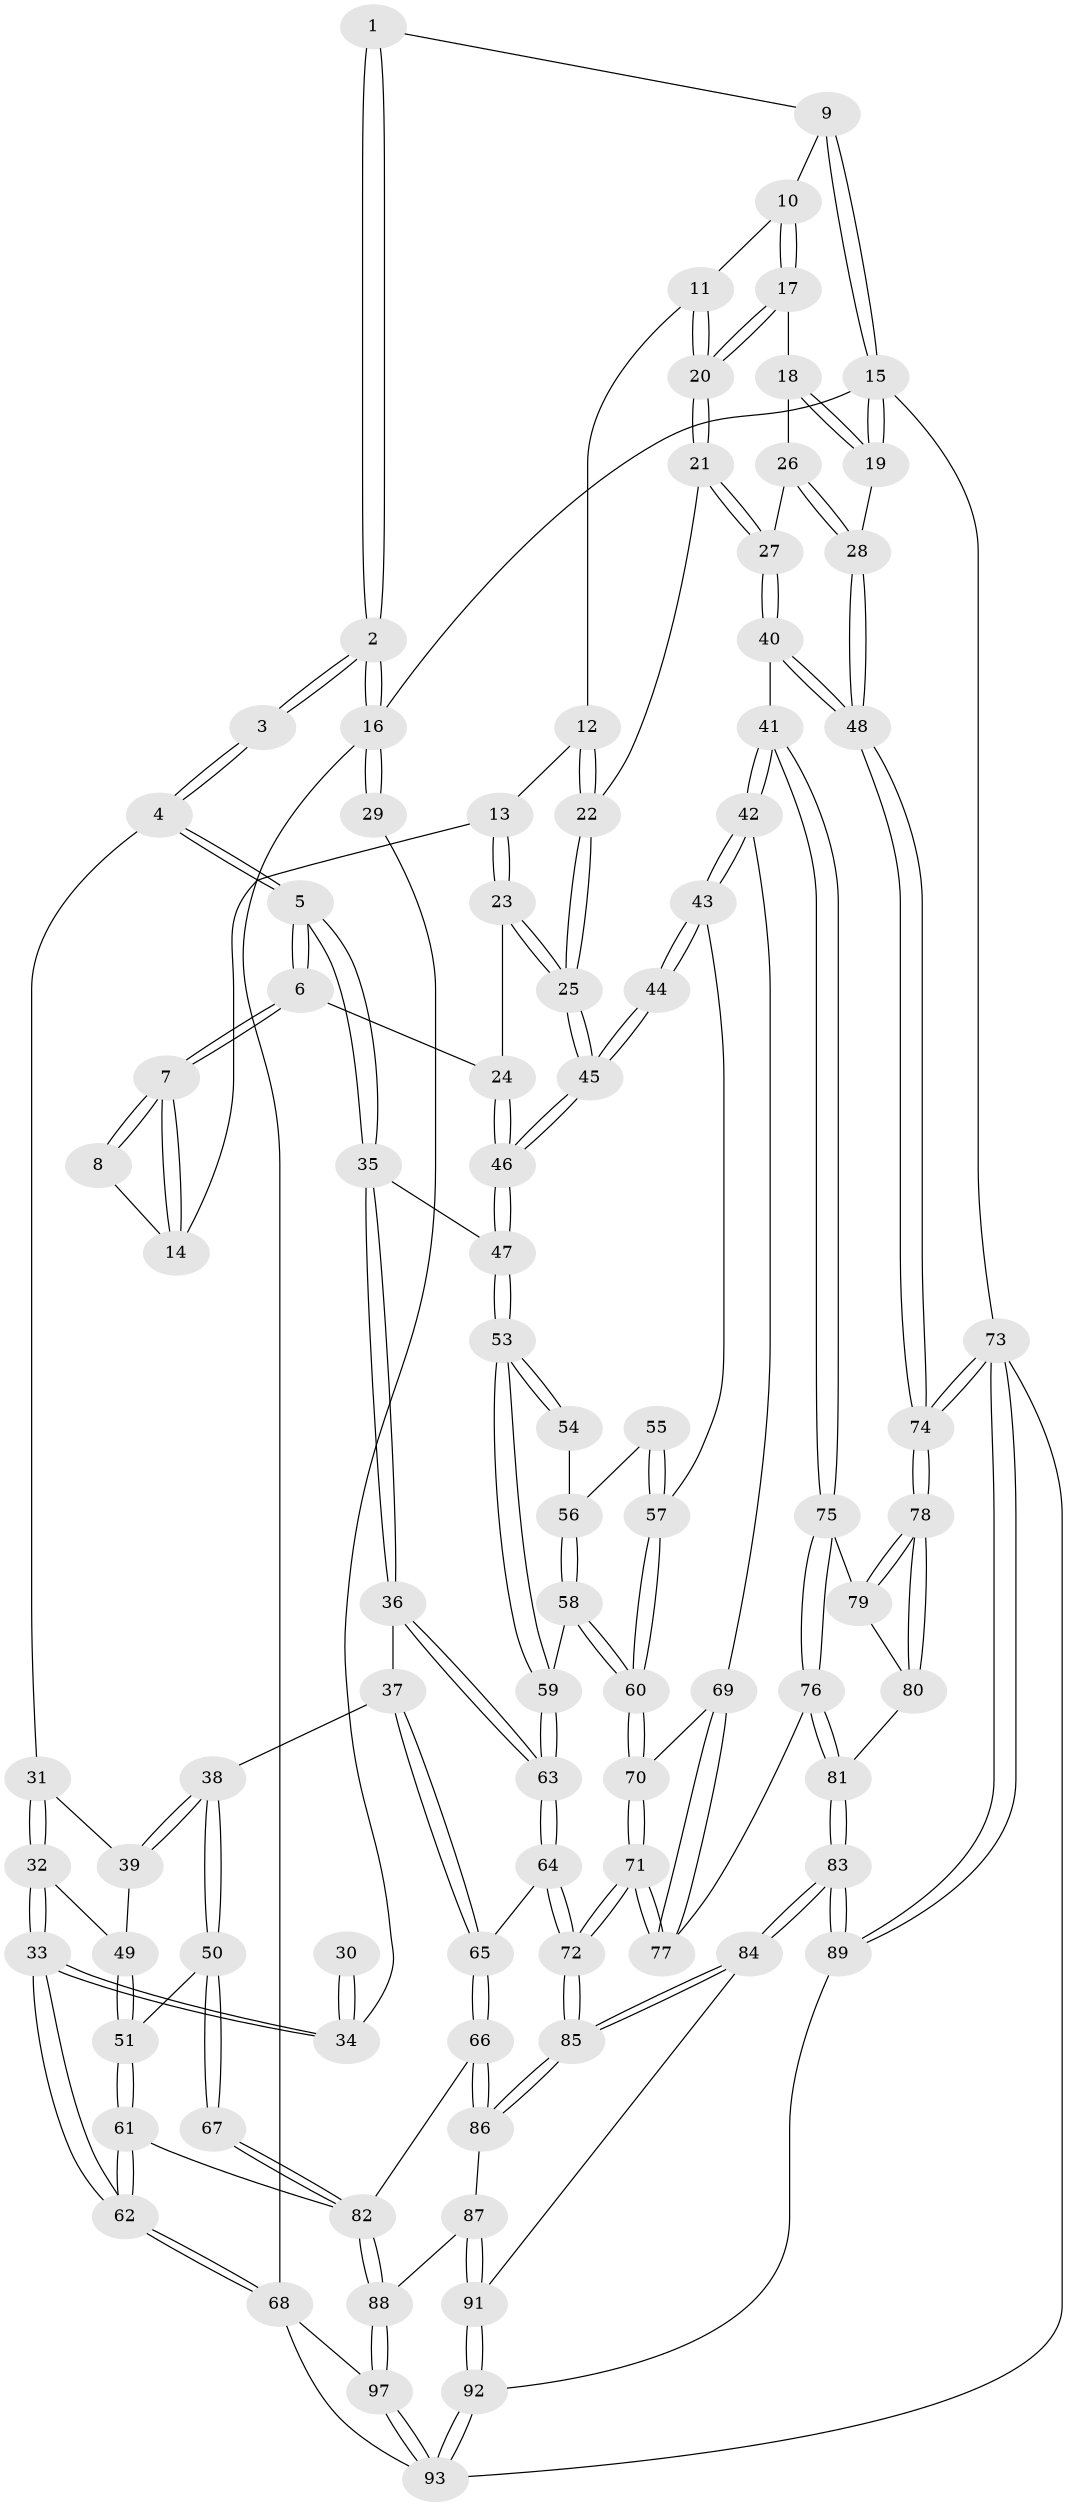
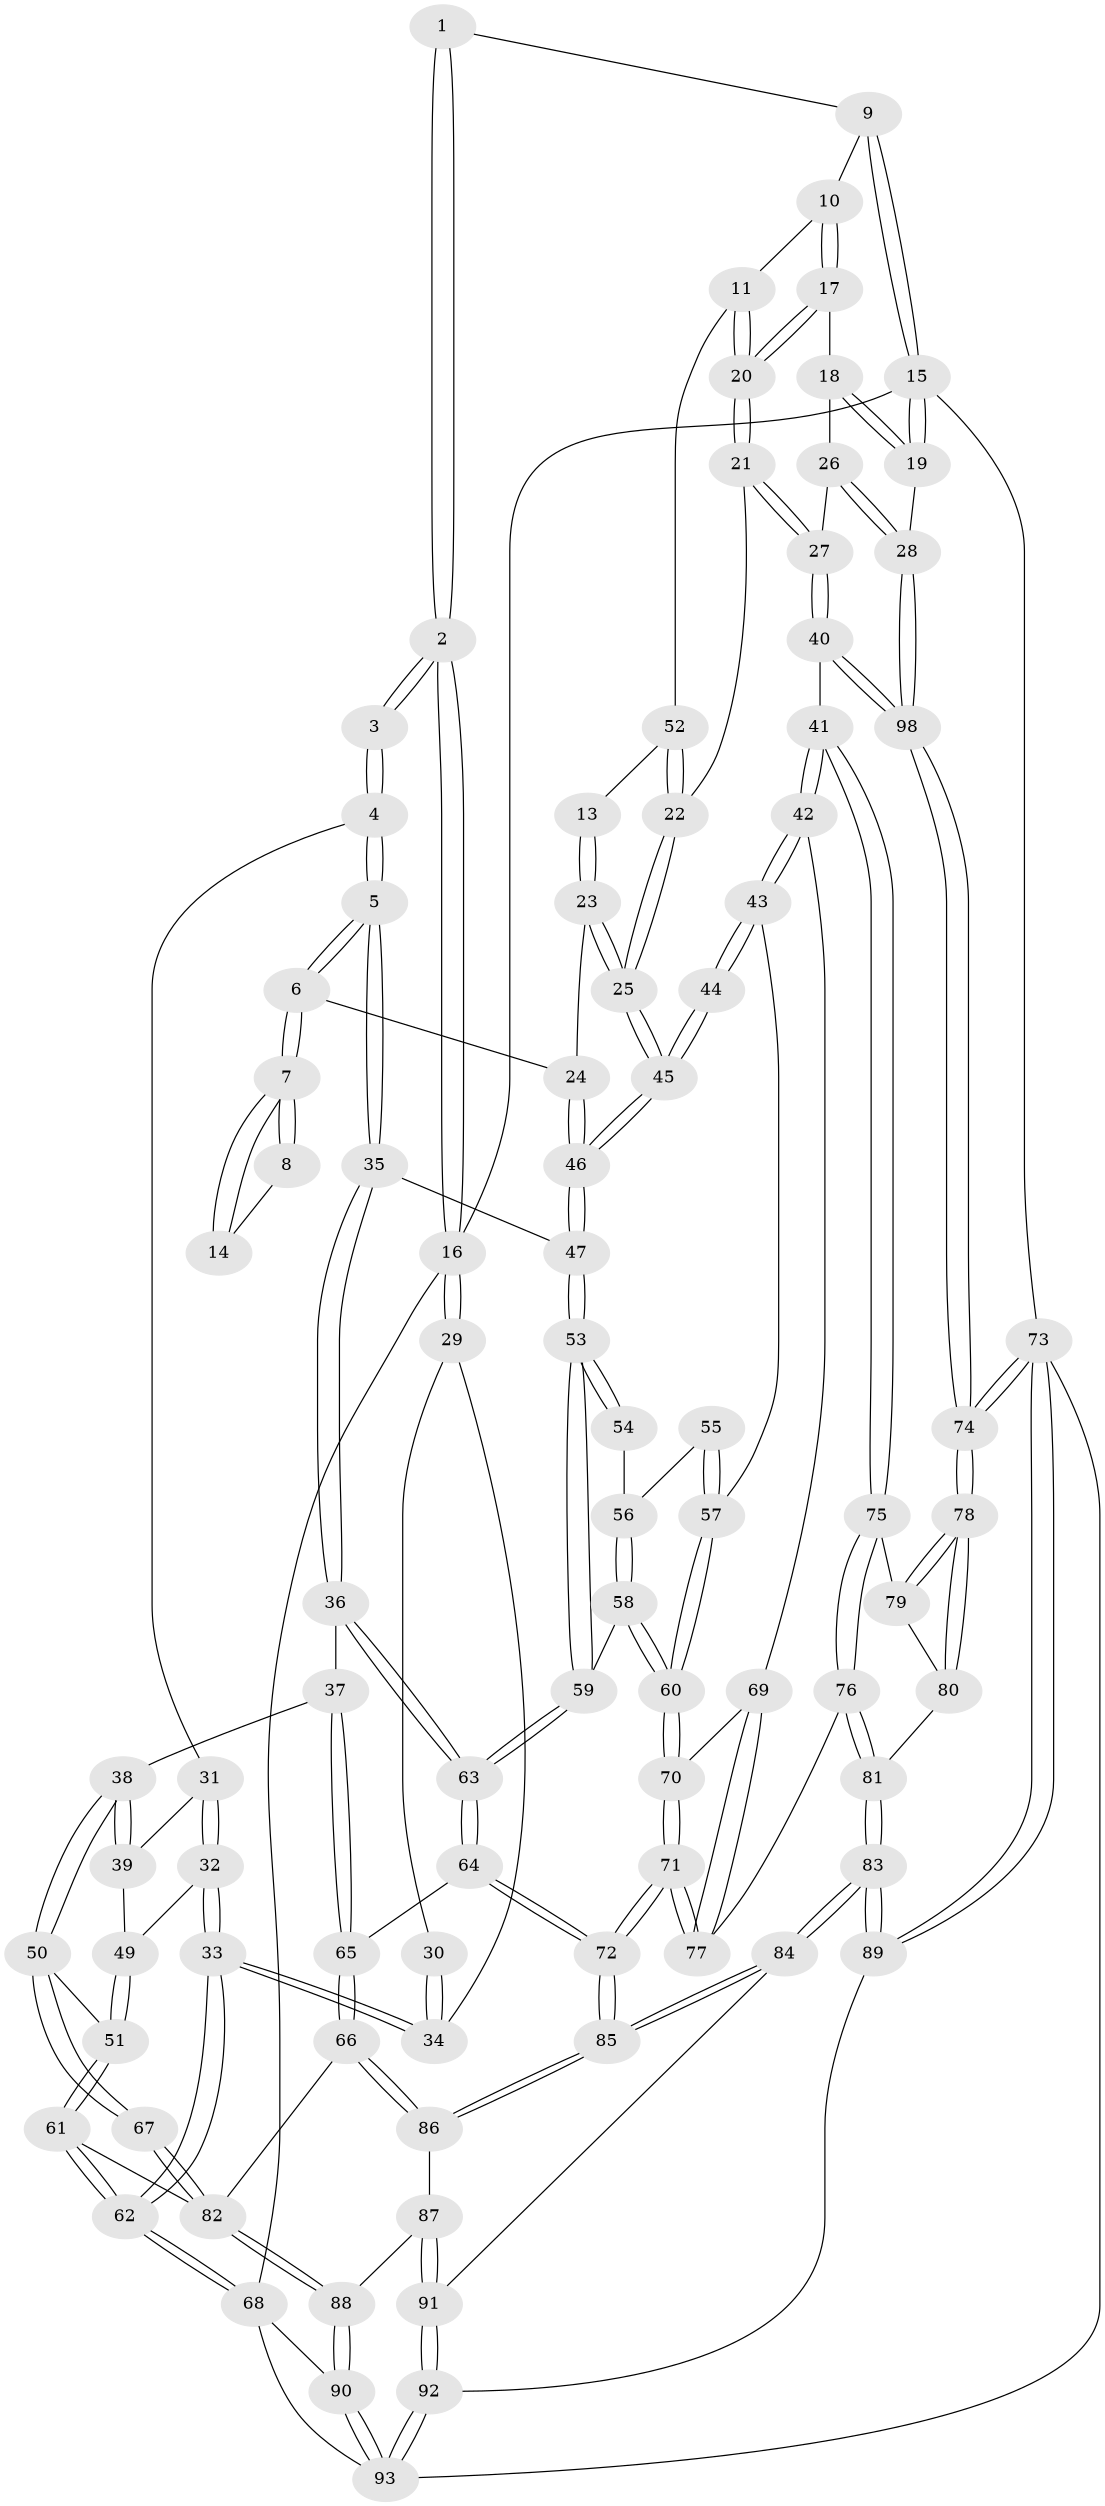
node "12": label "12" -> "52"
node "48": label "48" -> "98"
edge "13" -- "14": removed
edge "29" -- "30": added
node "97": label "97" -> "90"
